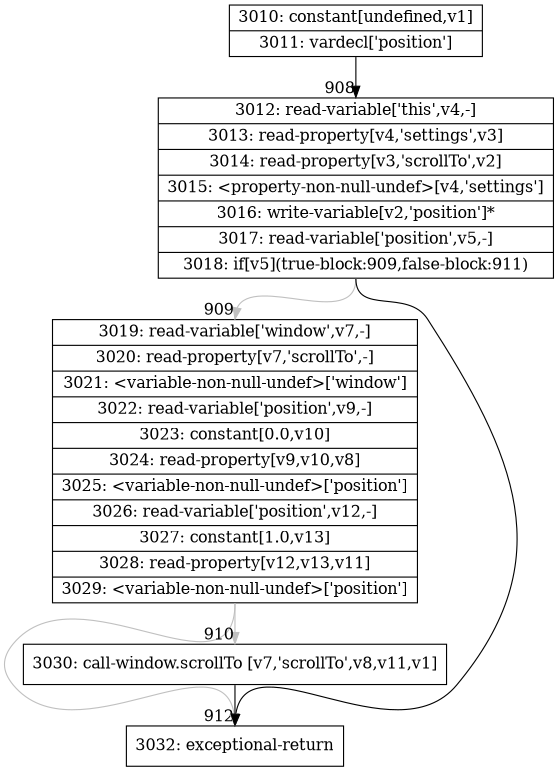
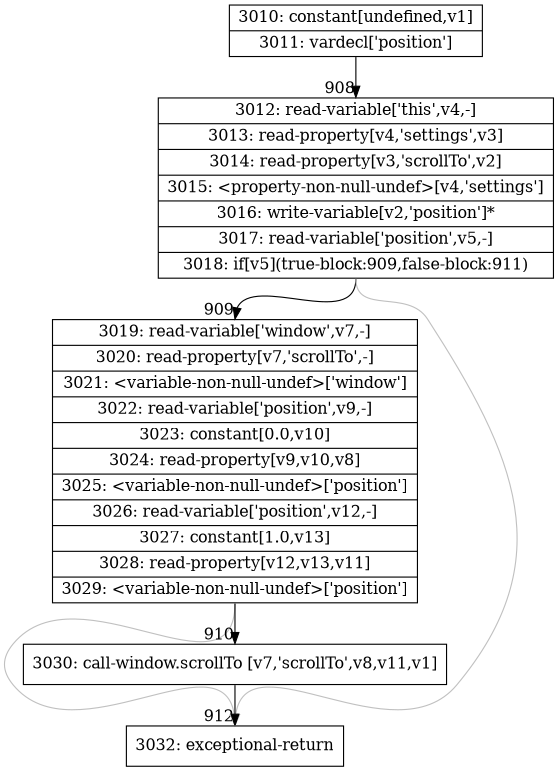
edge "3012: read-variable['this',v4,-]" -> "3019: read-variable['window',v7,-]": color gray -> black
edge "3012: read-variable['this',v4,-]" -> "3032: exceptional-return": color black -> gray
edge "3019: read-variable['window',v7,-]" -> "3030: call-window.scrollTo [v7,'scrollTo',v8,v11,v1]": color gray -> black
